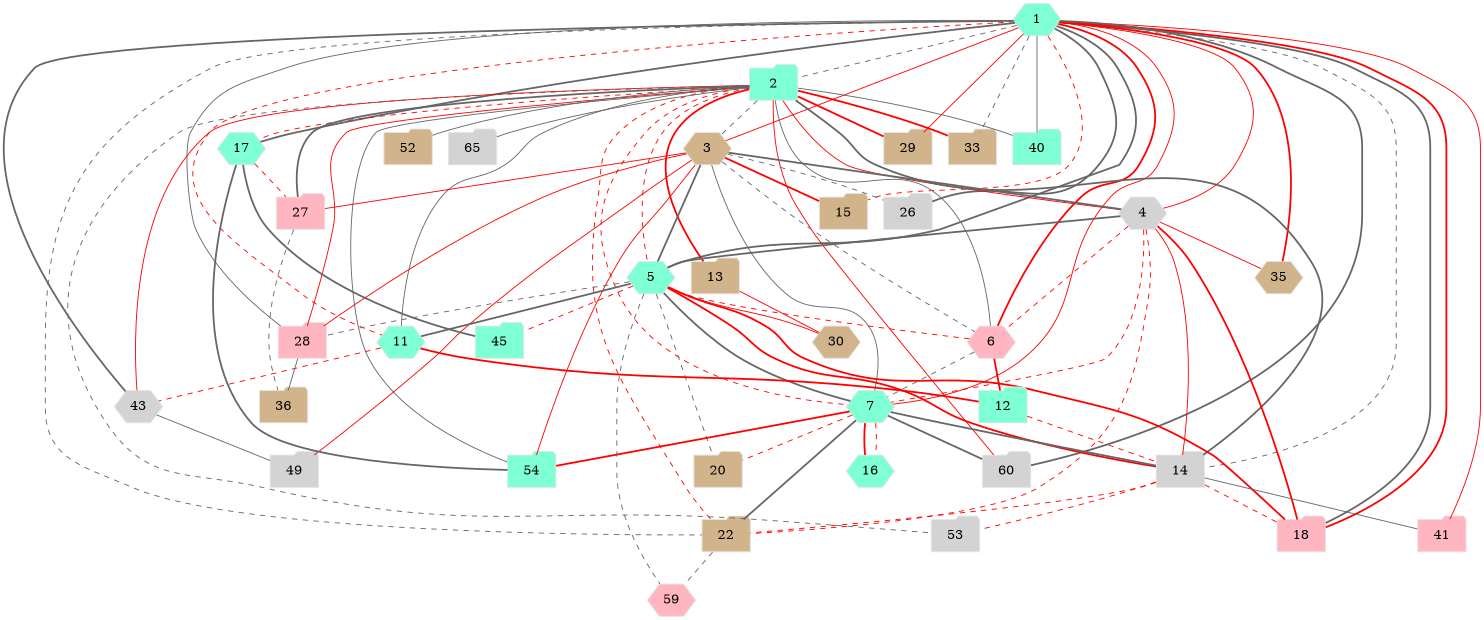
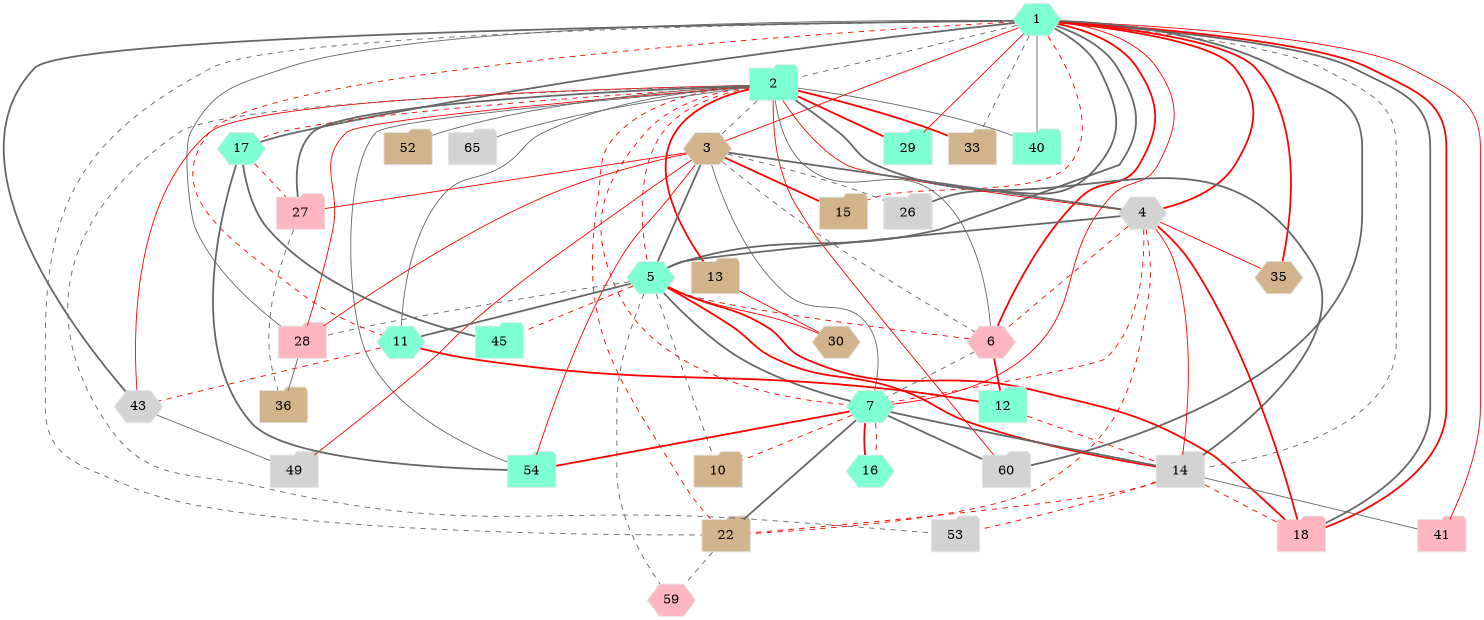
edge "1" -- "4": style solid -> bold
node "29": fillcolor tan -> aquamarine
node "20": label "20" -> "10"
